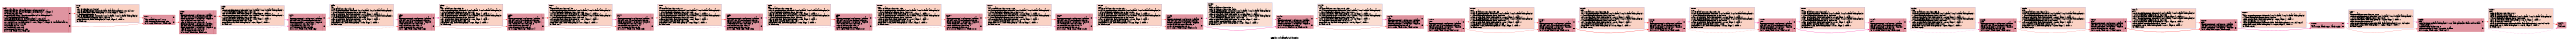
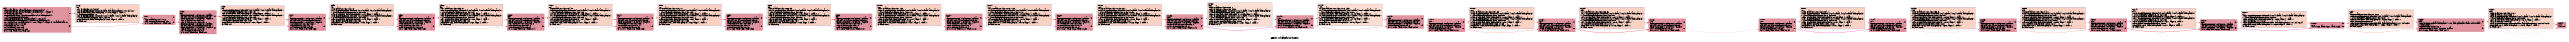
node "%16:": text "... !amdgpu.inbounds !6" -> "... !amdgpu.noclobber !6"
node "%178:": removed
node "%132:": text "%139 = fadd contract float %136, %138" -> "%139 = zext contract float %136, %138"
